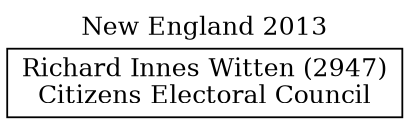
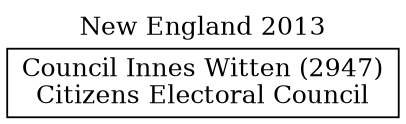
node "Richard Innes Witten (2947) Citizens Electoral Council": label "Richard Innes Witten (2947) Citizens Electoral Council" -> "Council Innes Witten (2947) Citizens Electoral Council"
